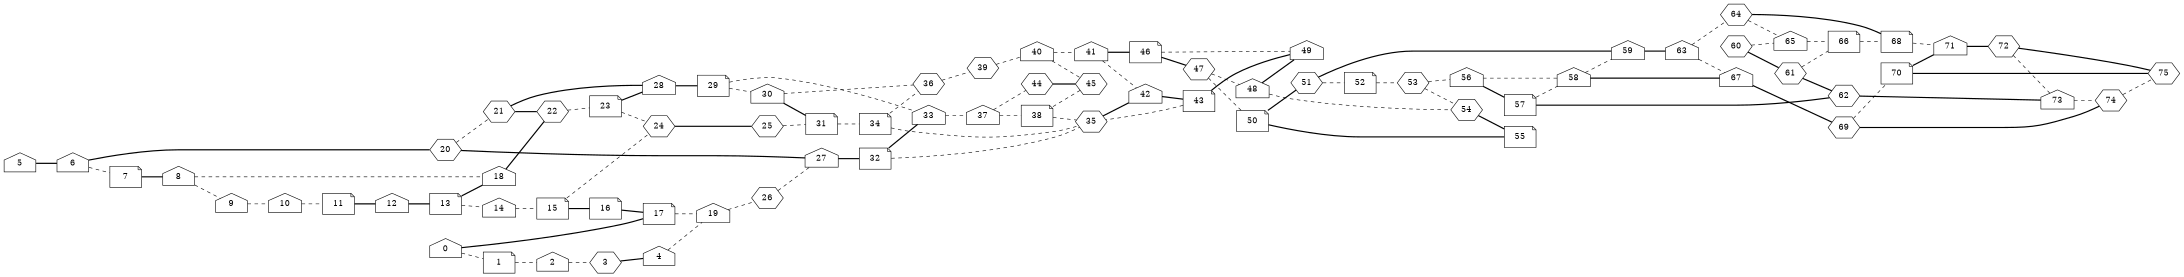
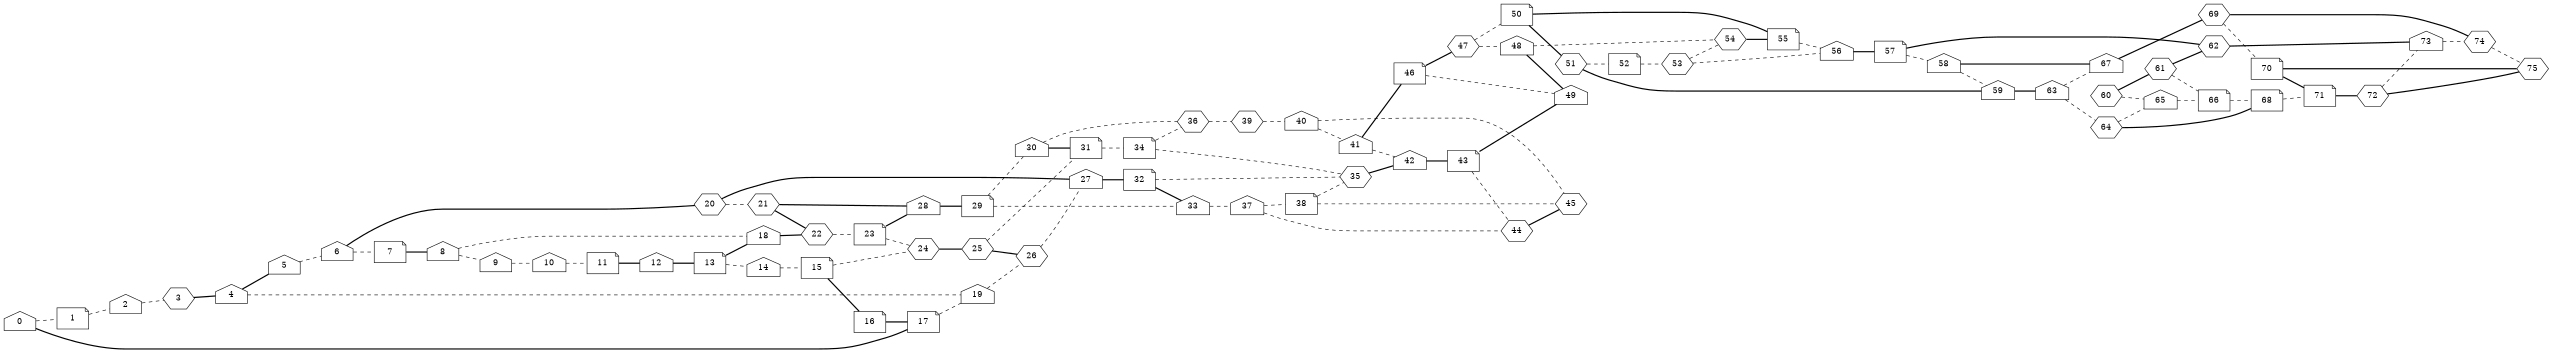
node "71": shape house -> note
edge "56" -- "58": now "56" -- "55"
edge "43" -- "35": now "43" -- "44"
edge "5" -- "6": style bold -> dashed
edge "25" -- "26": added
edge "5" -- "4": added
